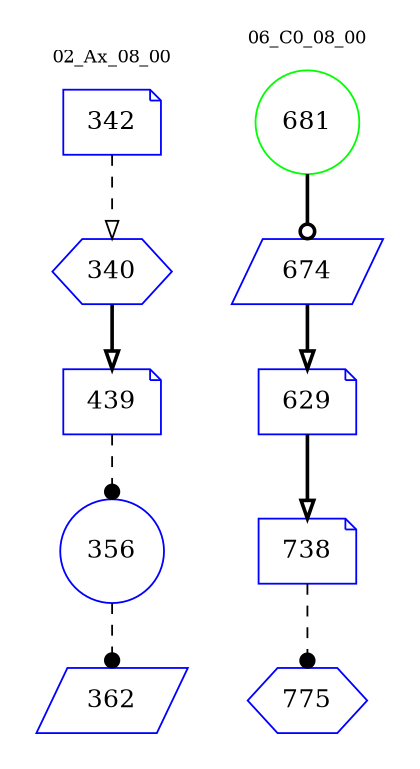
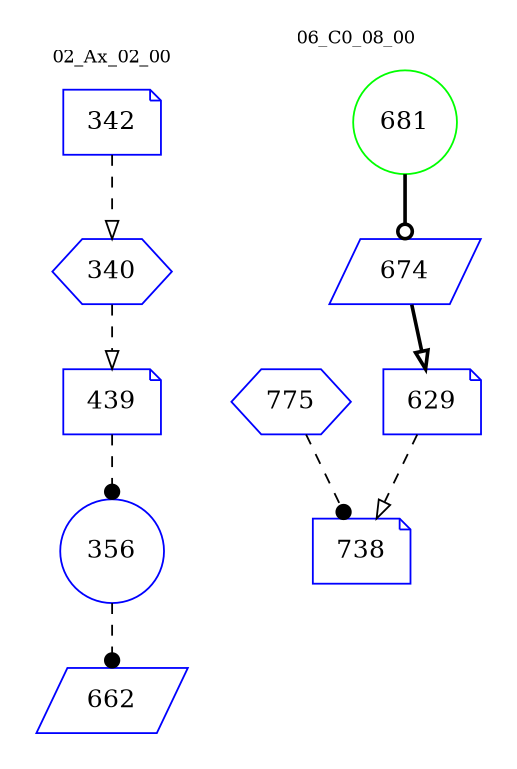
cluster "02_Ax_08_00": label "02_Ax_08_00" -> "02_Ax_02_00"
edge "340" -> "439": style bold -> dashed
edge "629" -> "738": style bold -> dashed
edge "738" -> "775": reversed
node "362": label "362" -> "662"
